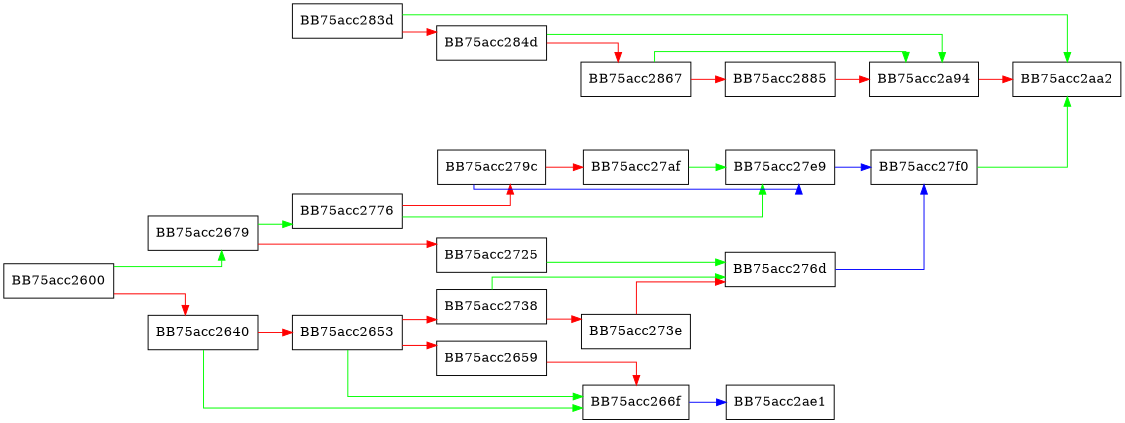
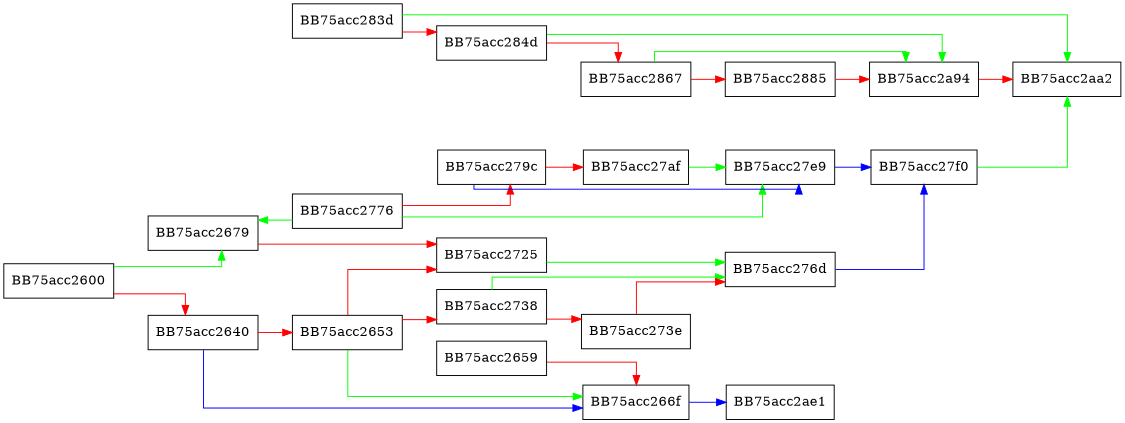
edge "BB75acc2679" -> "BB75acc2776": reversed
edge "BB75acc2653" -> "BB75acc2659": now "BB75acc2653" -> "BB75acc2725"
edge "BB75acc2640" -> "BB75acc266f": color green -> blue
